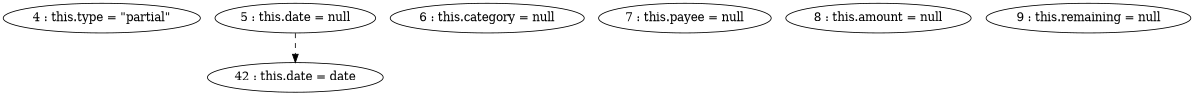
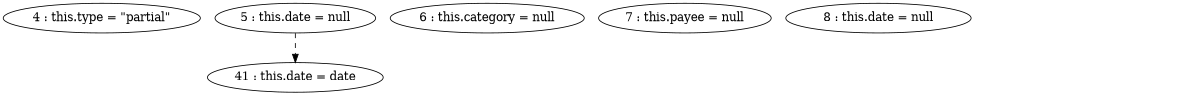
node "8 : this.amount = null": label "8 : this.amount = null" -> "8 : this.date = null"
node "9 : this.remaining = null": removed
node "42 : this.date = date": label "42 : this.date = date" -> "41 : this.date = date"
